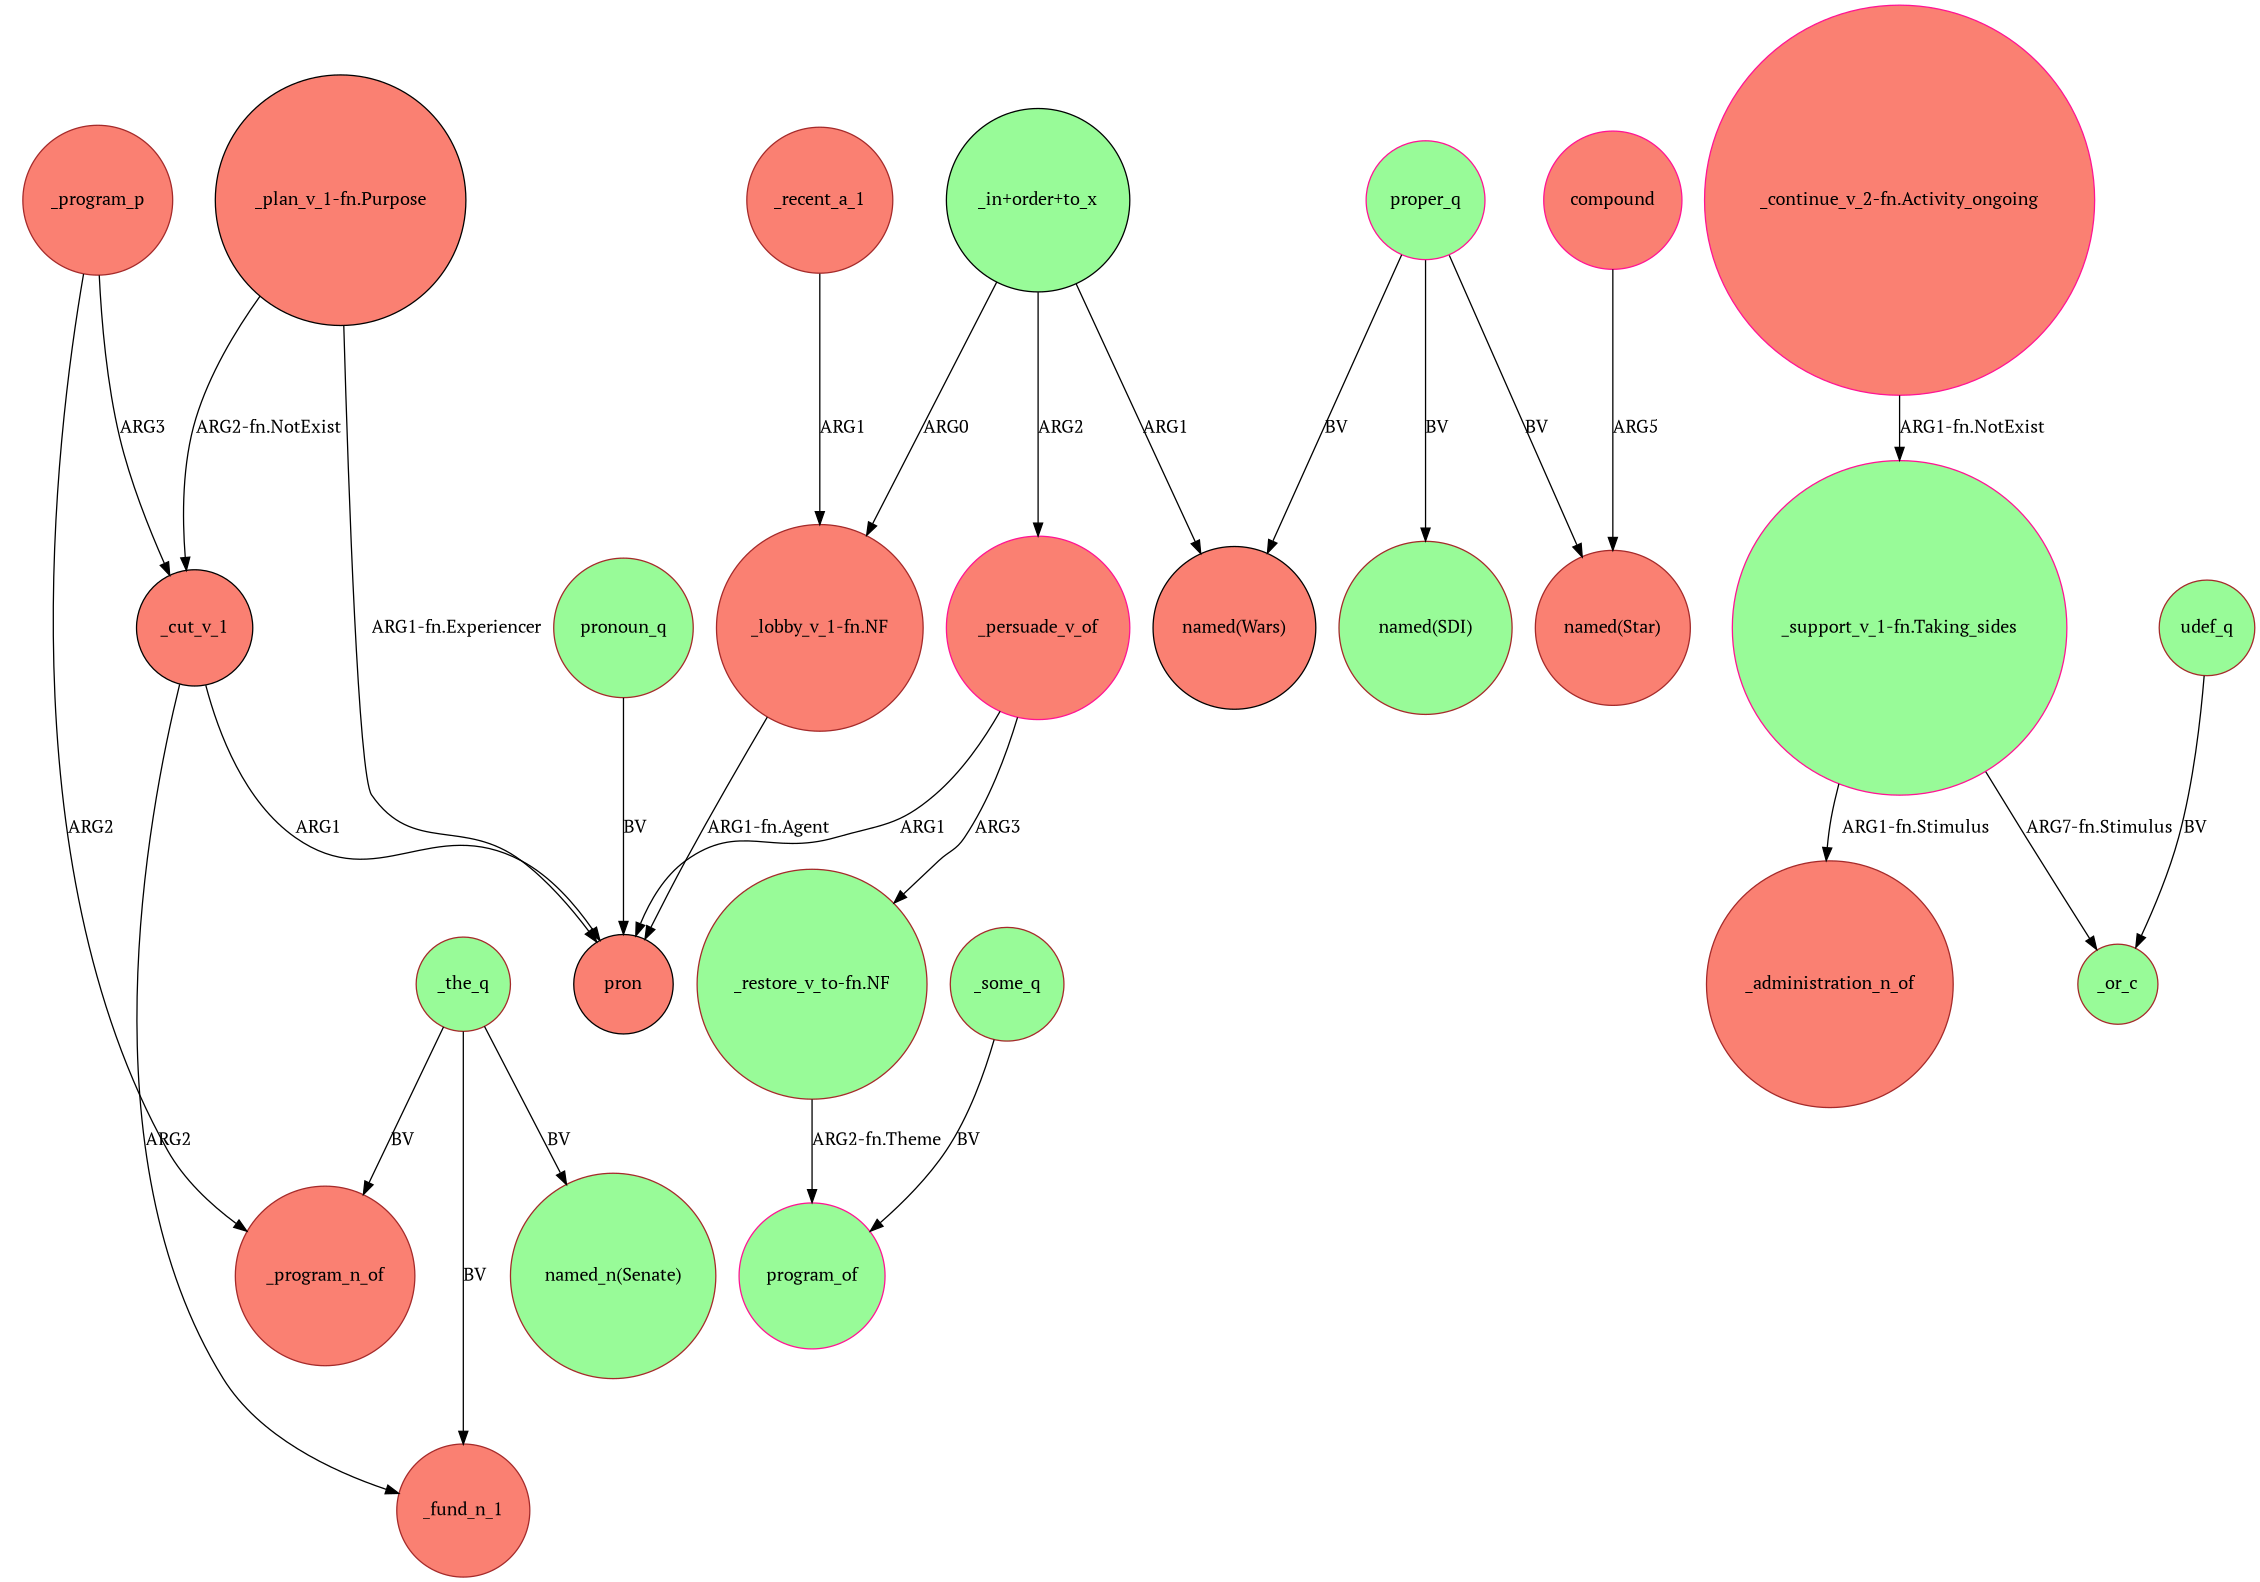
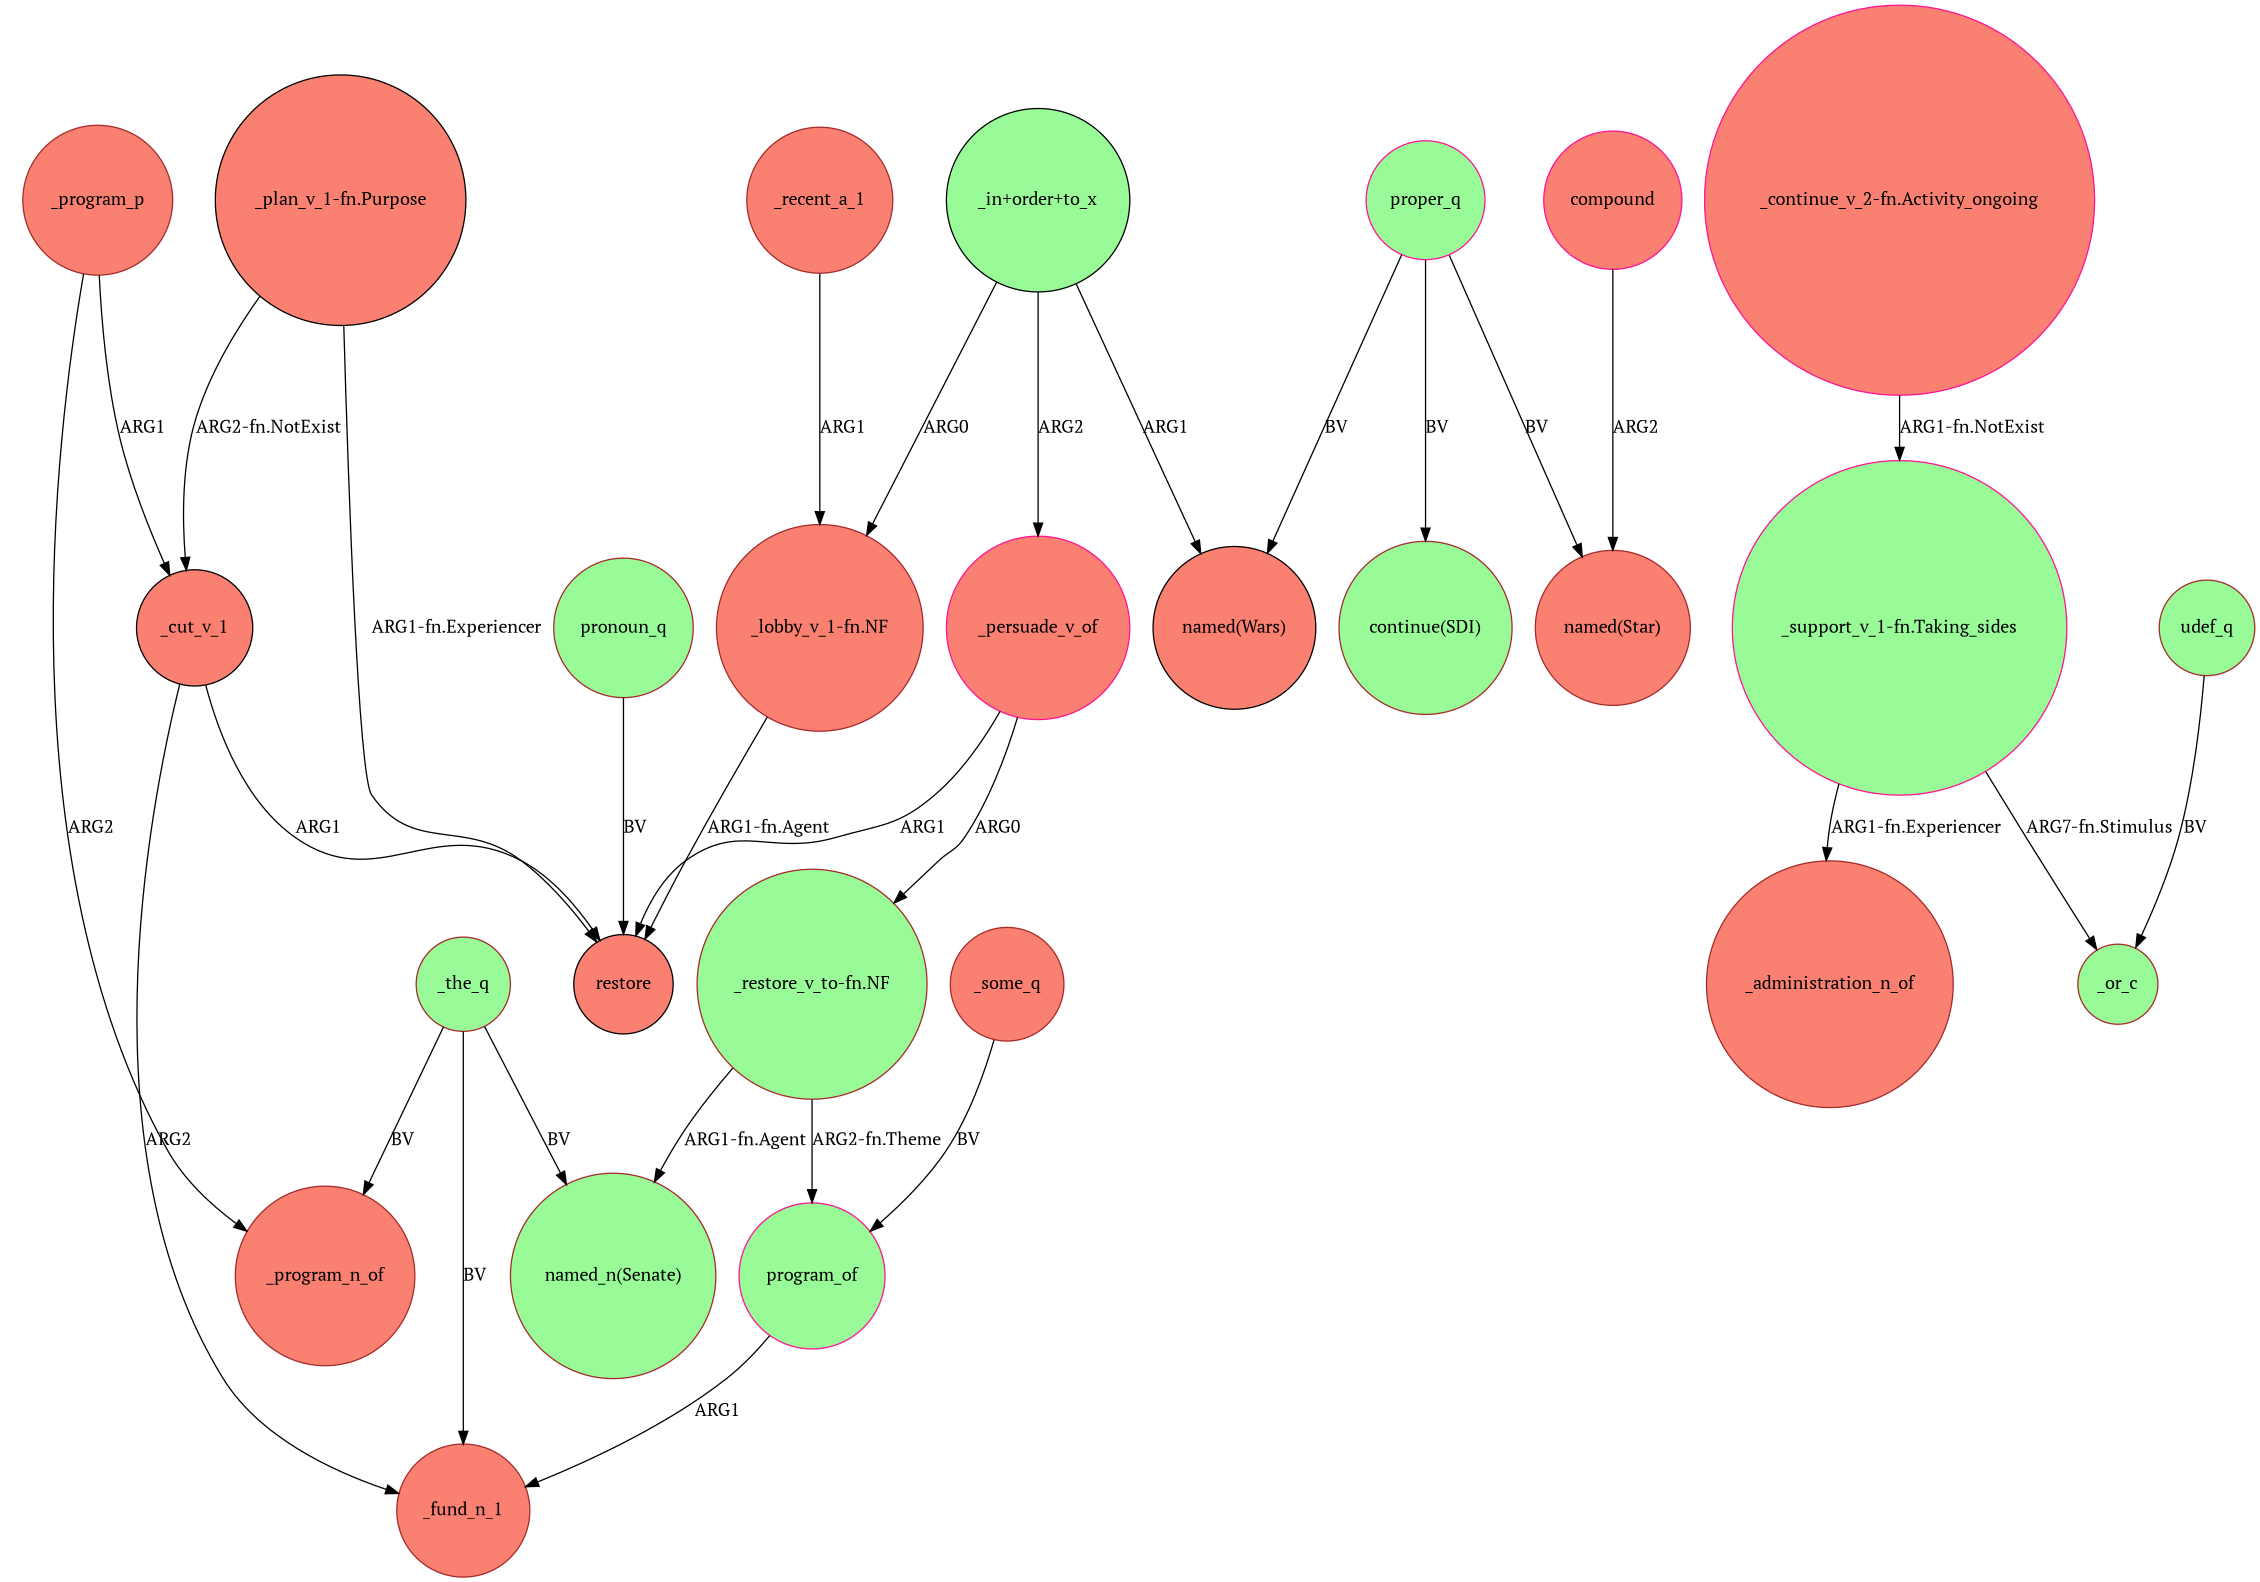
edge "_program_p" -> "_cut_v_1": label "ARG3" -> "ARG1"
edge "compound" -> "named(Star)": label "ARG5" -> "ARG2"
node "named(SDI)": label "named(SDI)" -> "continue(SDI)"
edge "_persuade_v_of" -> "_restore_v_to-fn.NF": label "ARG3" -> "ARG0"
edge "_support_v_1-fn.Taking_sides" -> "_administration_n_of": label "ARG1-fn.Stimulus" -> "ARG1-fn.Experiencer"
node "pron": label "pron" -> "restore"
node "_some_q": fillcolor palegreen -> salmon
edge "_restore_v_to-fn.NF" -> "named_n(Senate)": added, label "ARG1-fn.Agent"
edge "program_of" -> "_fund_n_1": added, label "ARG1"
